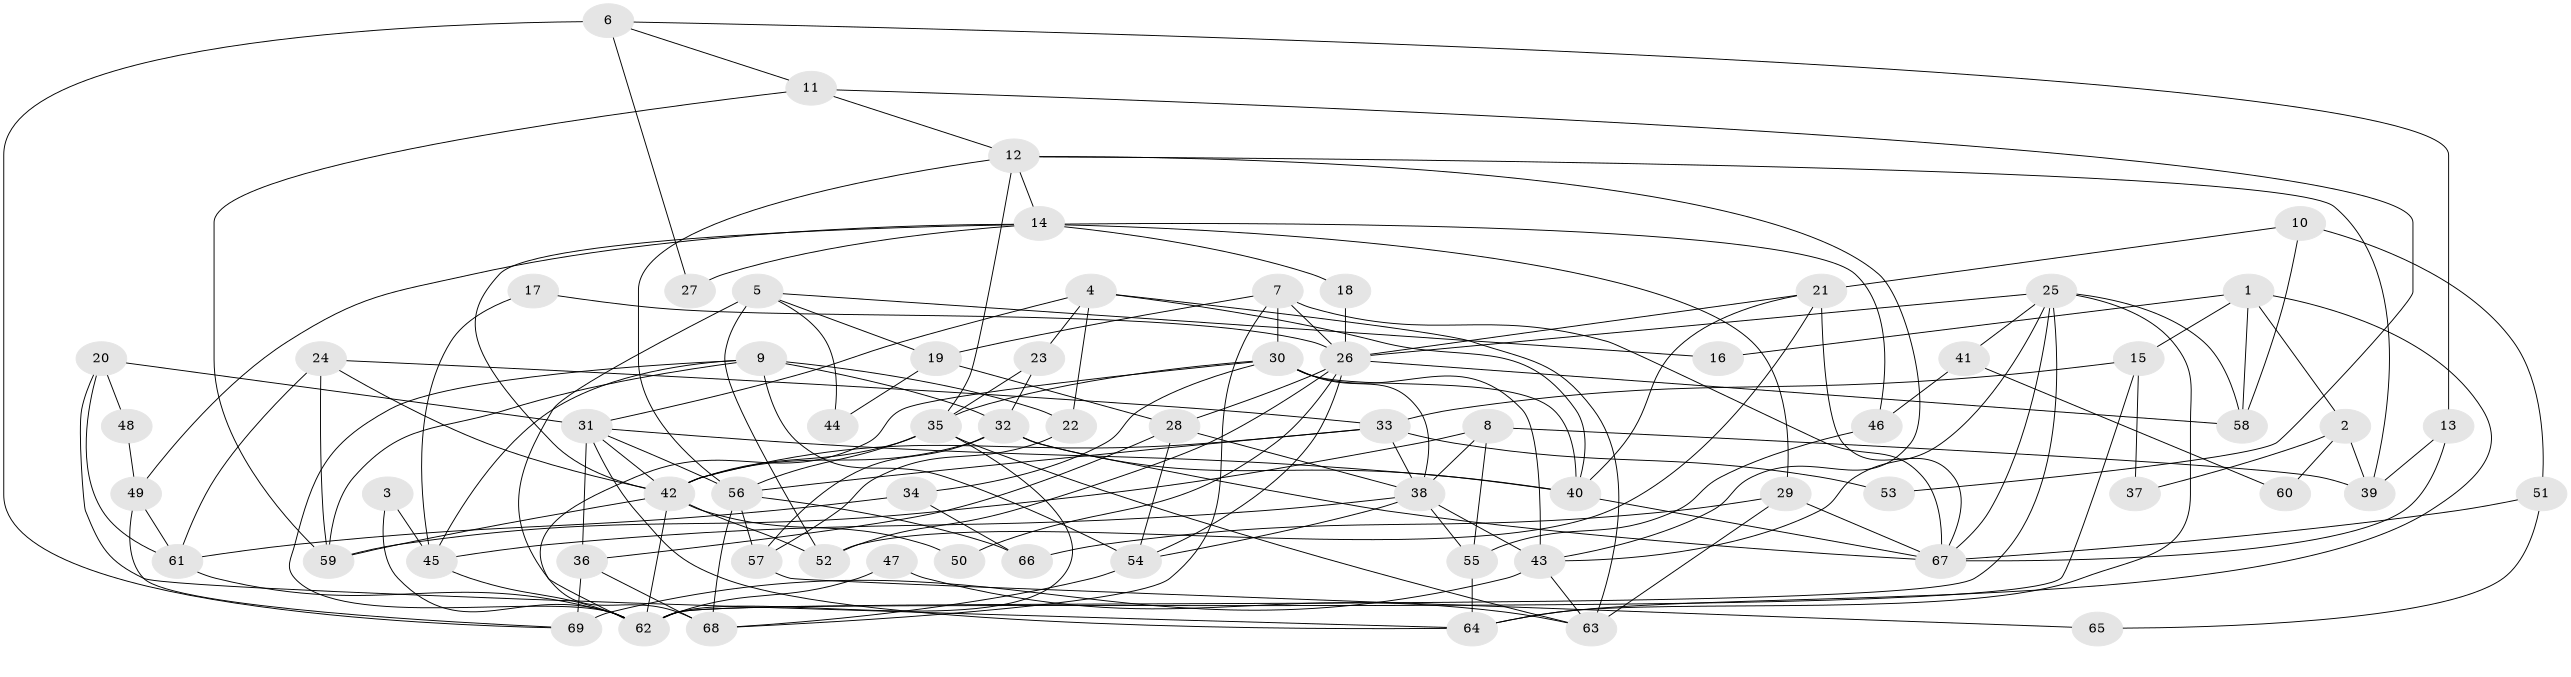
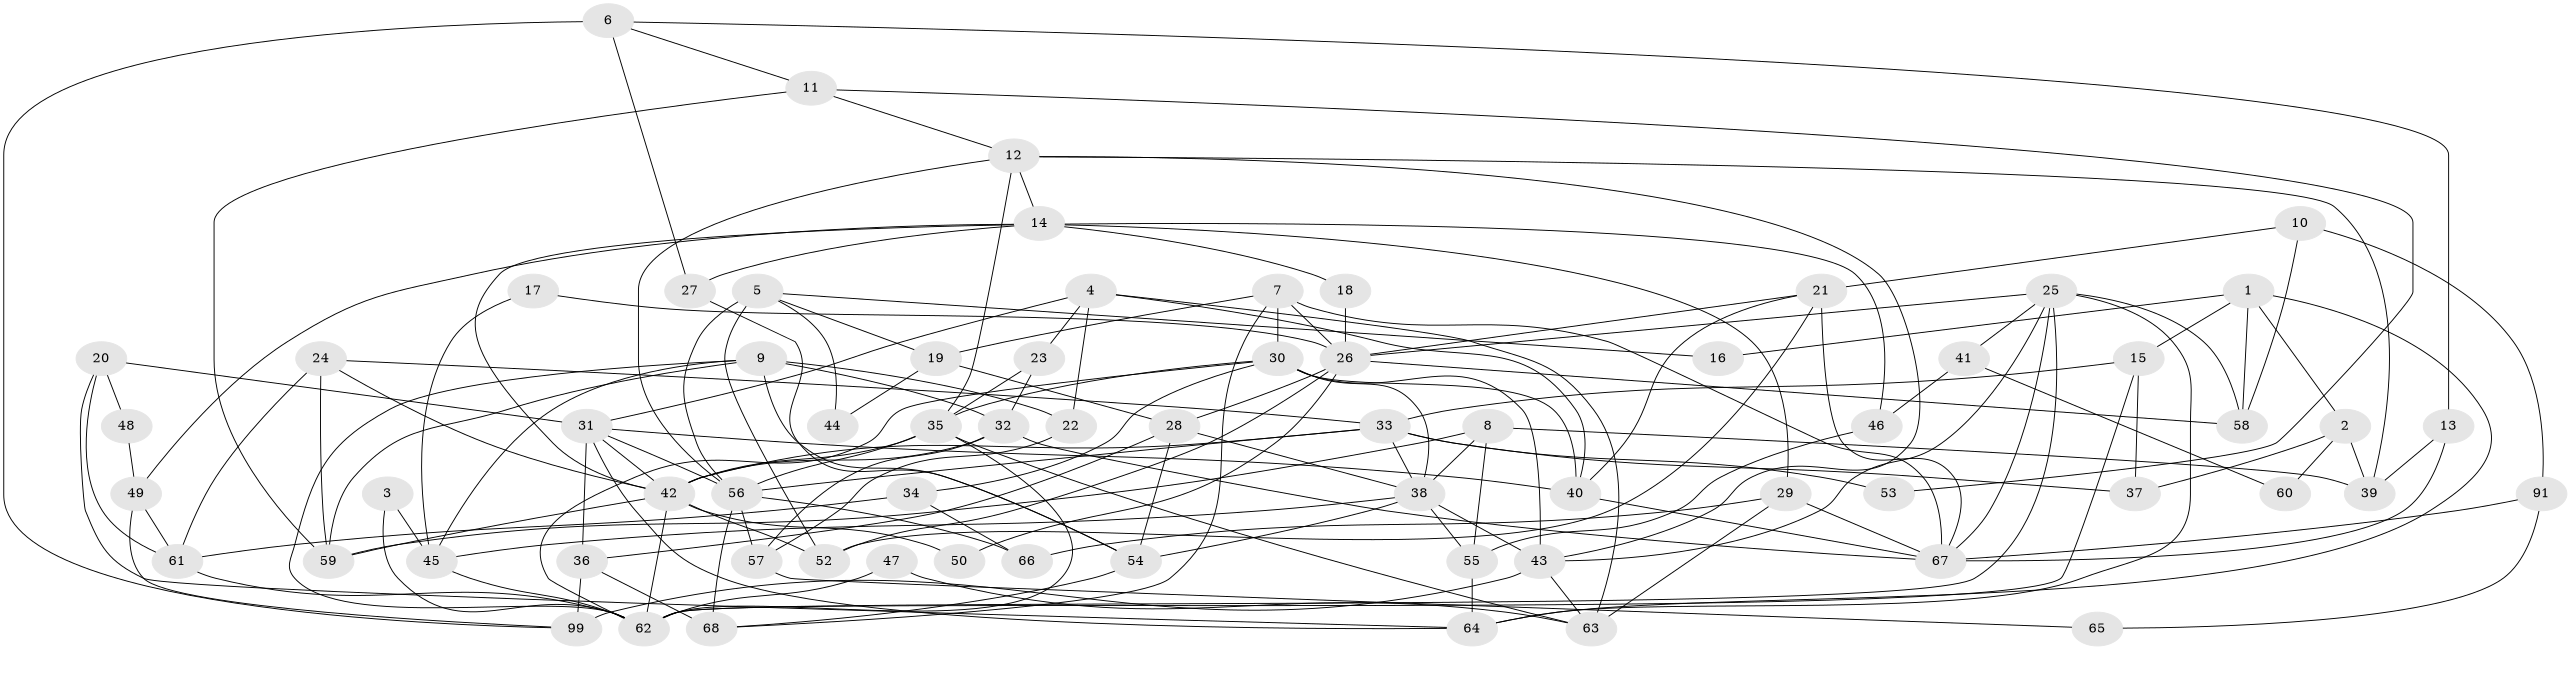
edge "5" -- "68": now "5" -- "56"
edge "32" -- "40": removed
edge "33" -- "37": added
edge "26" -- "54": now "27" -- "54"
node "51": label "51" -> "91"
node "69": label "69" -> "99"
